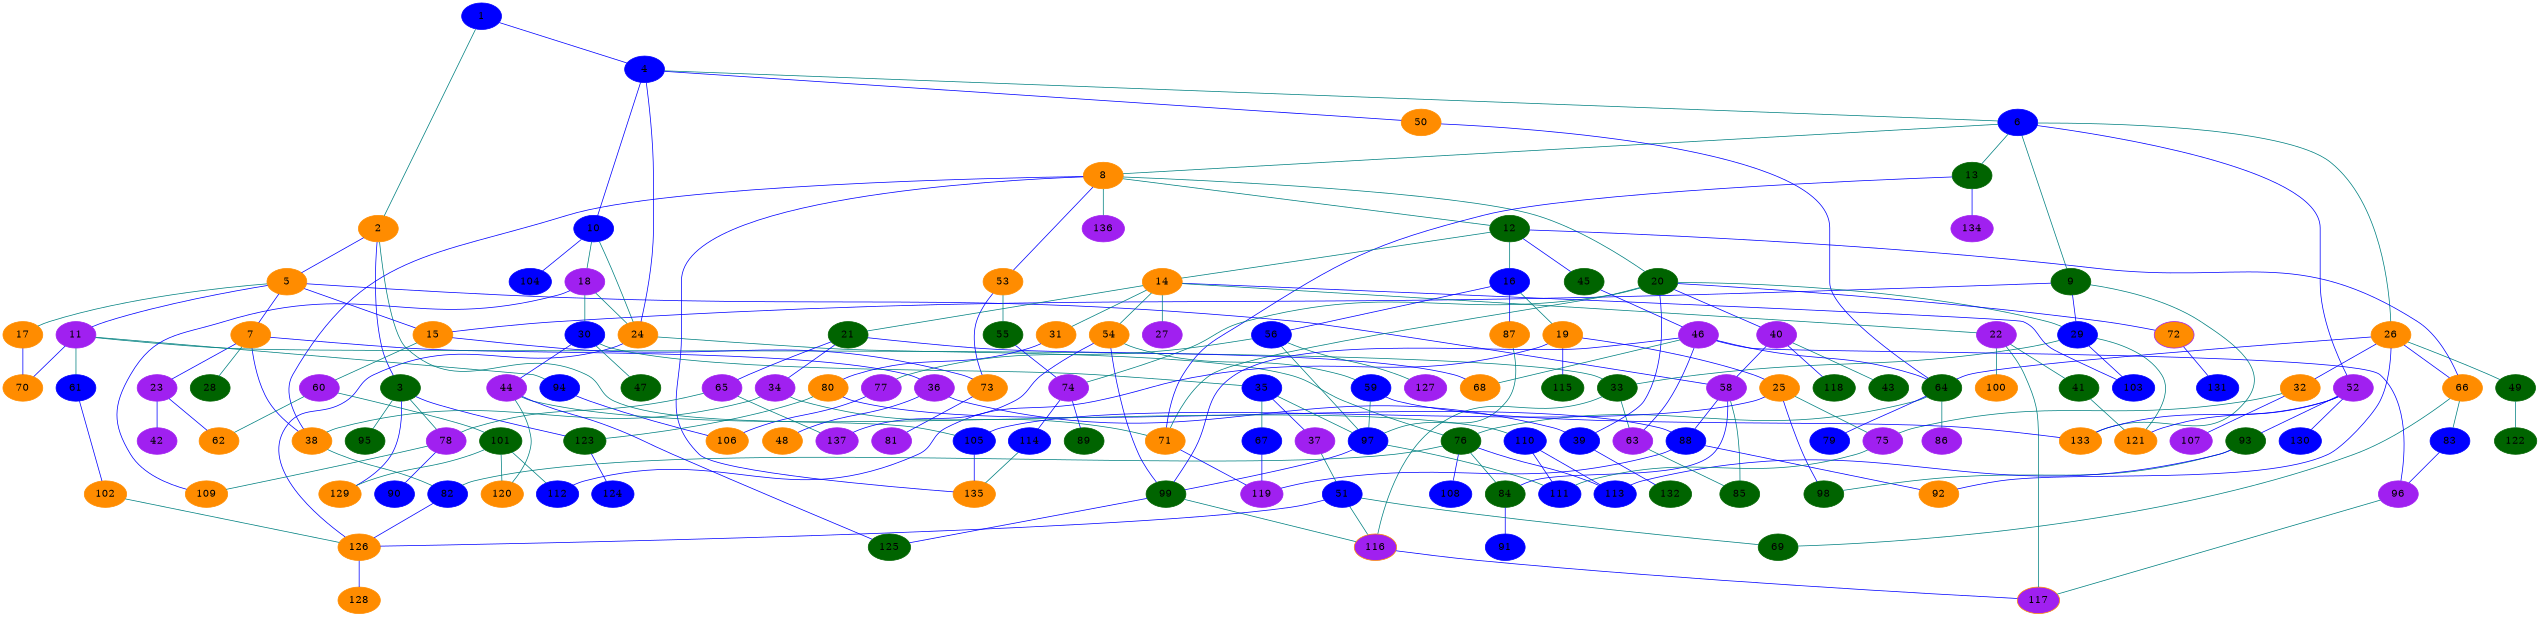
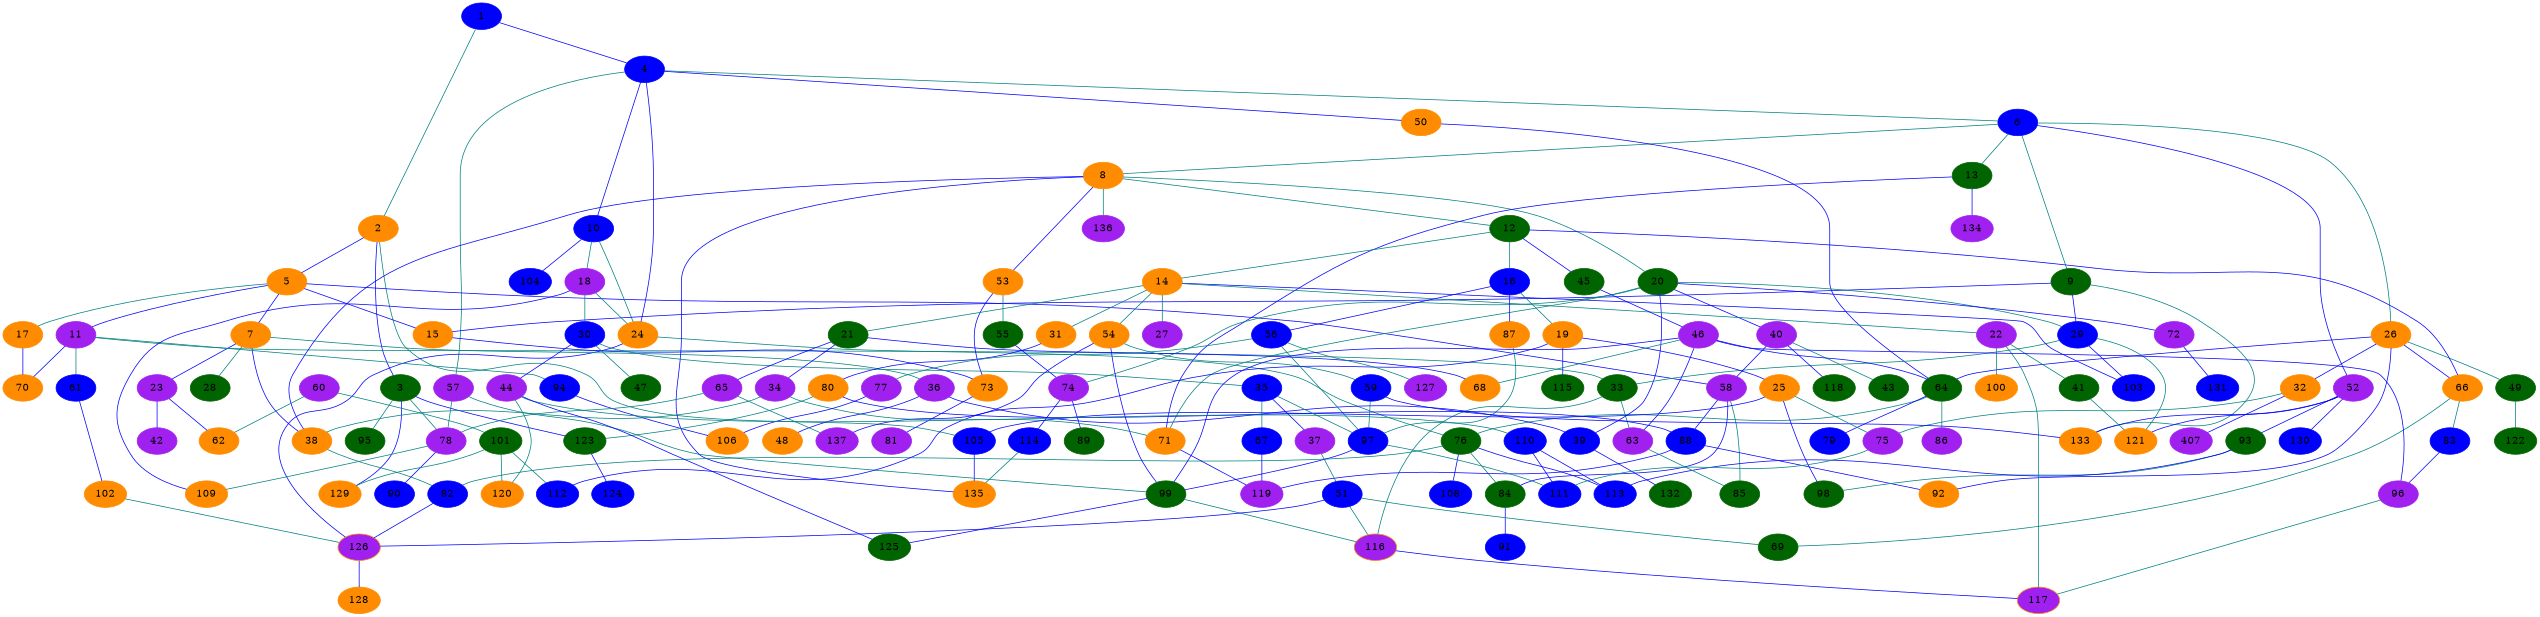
node "72": fillcolor darkorange -> purple
edge "7" -- "36": color blue -> teal
edge "15" -- "60": removed
node "57": added
node "107": label "107" -> "407"
node "126": fillcolor darkorange -> purple
